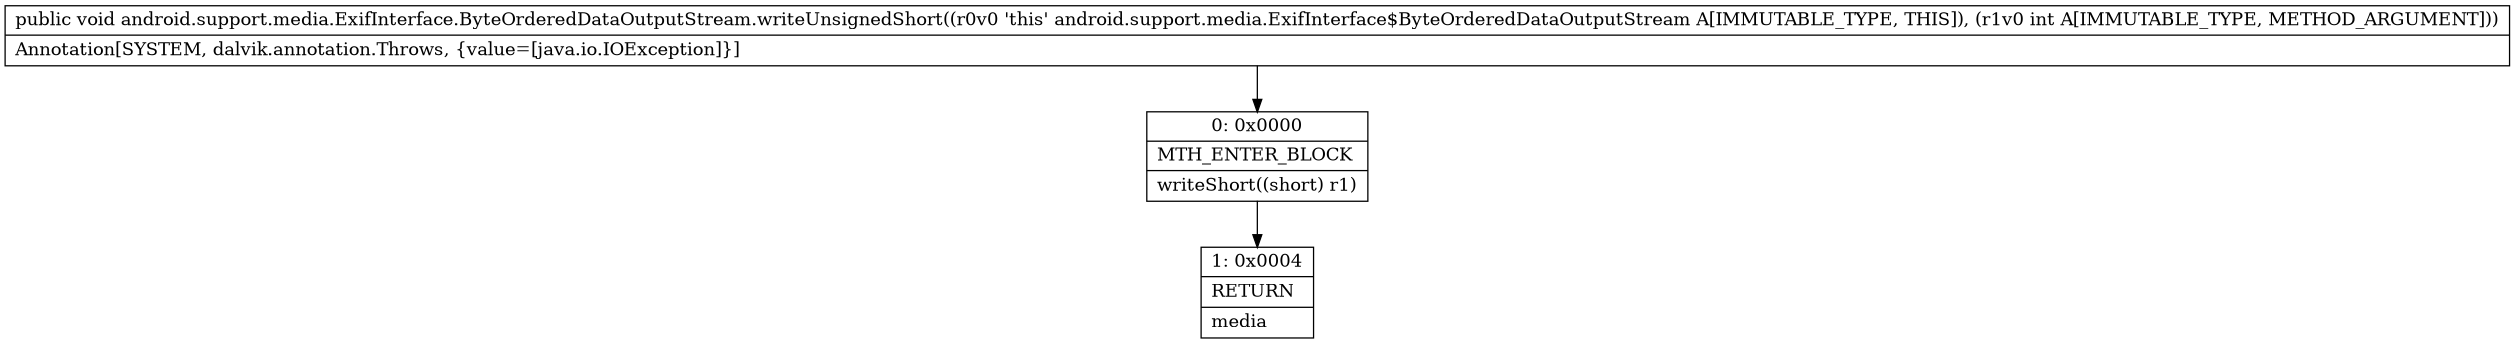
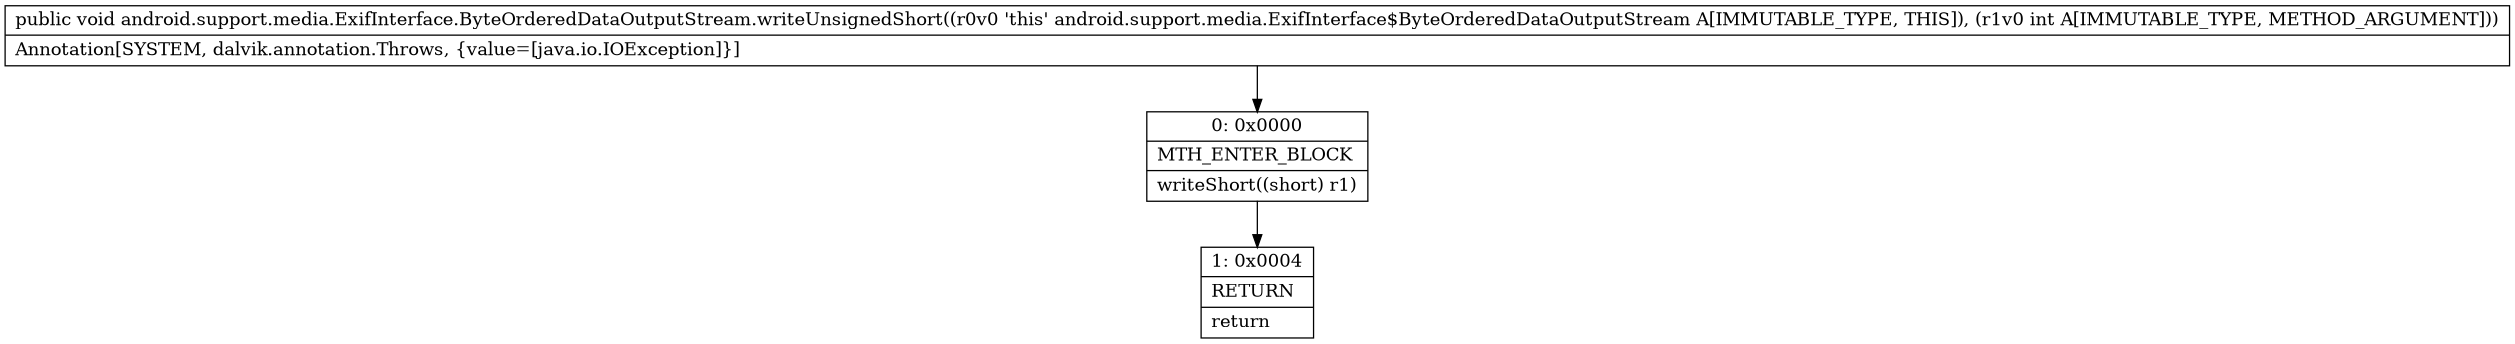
node "1: 0x0004": text "media" -> "return"
